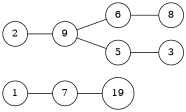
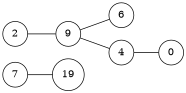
node "8": removed
node "5": label "5" -> "4"
node "3": label "3" -> "0"
node "1": removed
